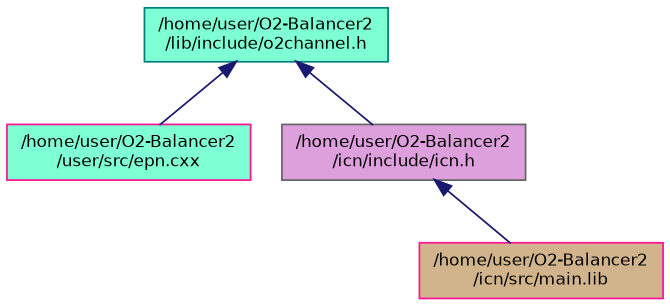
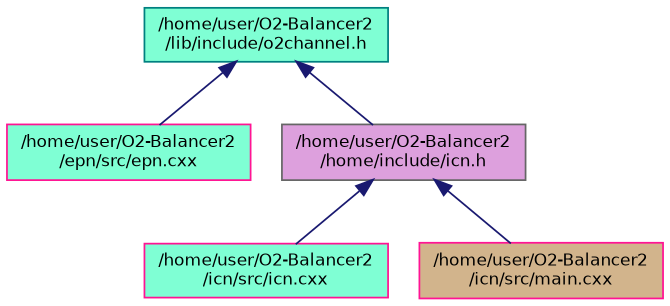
node "/home/user/O2-Balancer2 /user/src/epn.cxx": label "/home/user/O2-Balancer2 /user/src/epn.cxx" -> "/home/user/O2-Balancer2 /epn/src/epn.cxx"
node "/home/user/O2-Balancer2 /icn/include/icn.h": label "/home/user/O2-Balancer2 /icn/include/icn.h" -> "/home/user/O2-Balancer2 /home/include/icn.h"
node "/home/user/O2-Balancer2 /icn/src/icn.cxx": added
node "/home/user/O2-Balancer2 /icn/src/main.lib": label "/home/user/O2-Balancer2 /icn/src/main.lib" -> "/home/user/O2-Balancer2 /icn/src/main.cxx"
